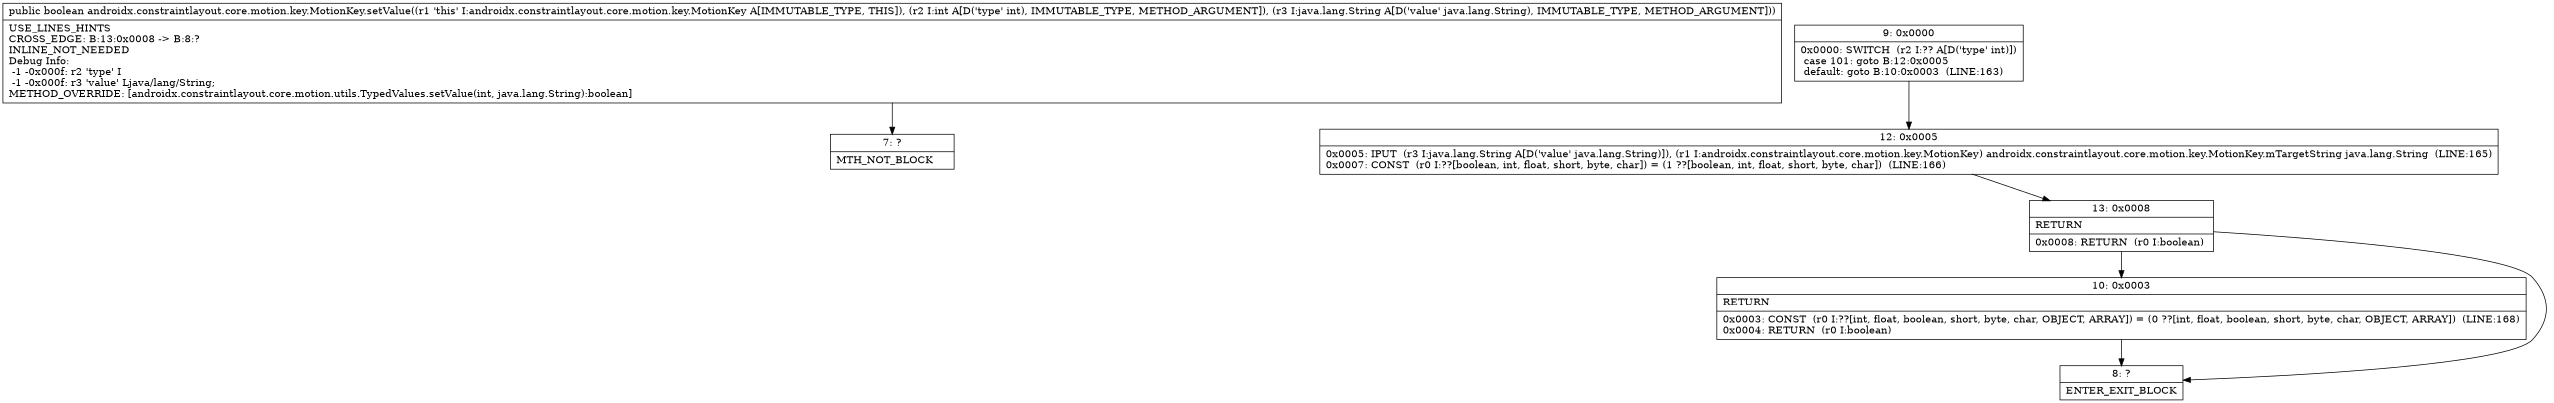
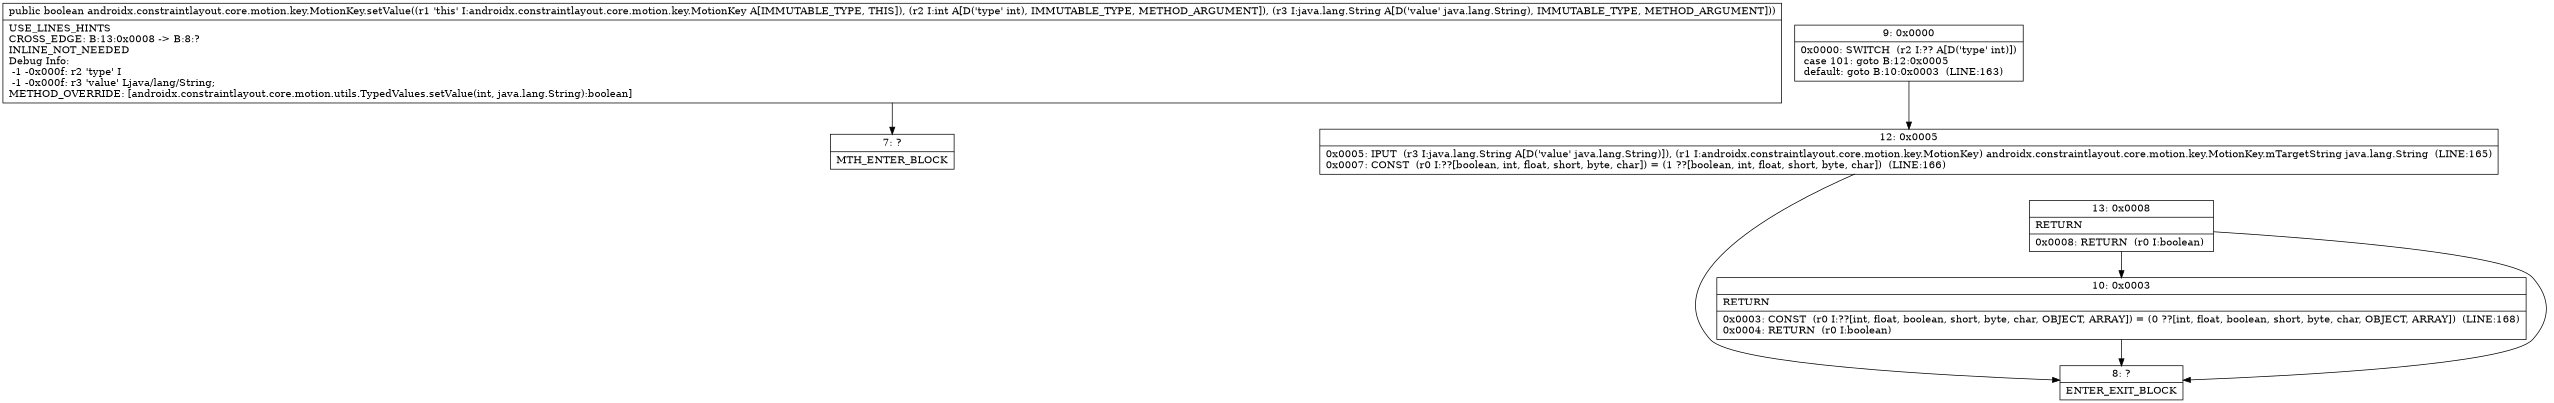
node "7: ?": text "MTH_NOT_BLOCK" -> "MTH_ENTER_BLOCK"
edge "12: 0x0005" -> "13: 0x0008": now "12: 0x0005" -> "8: ?"
